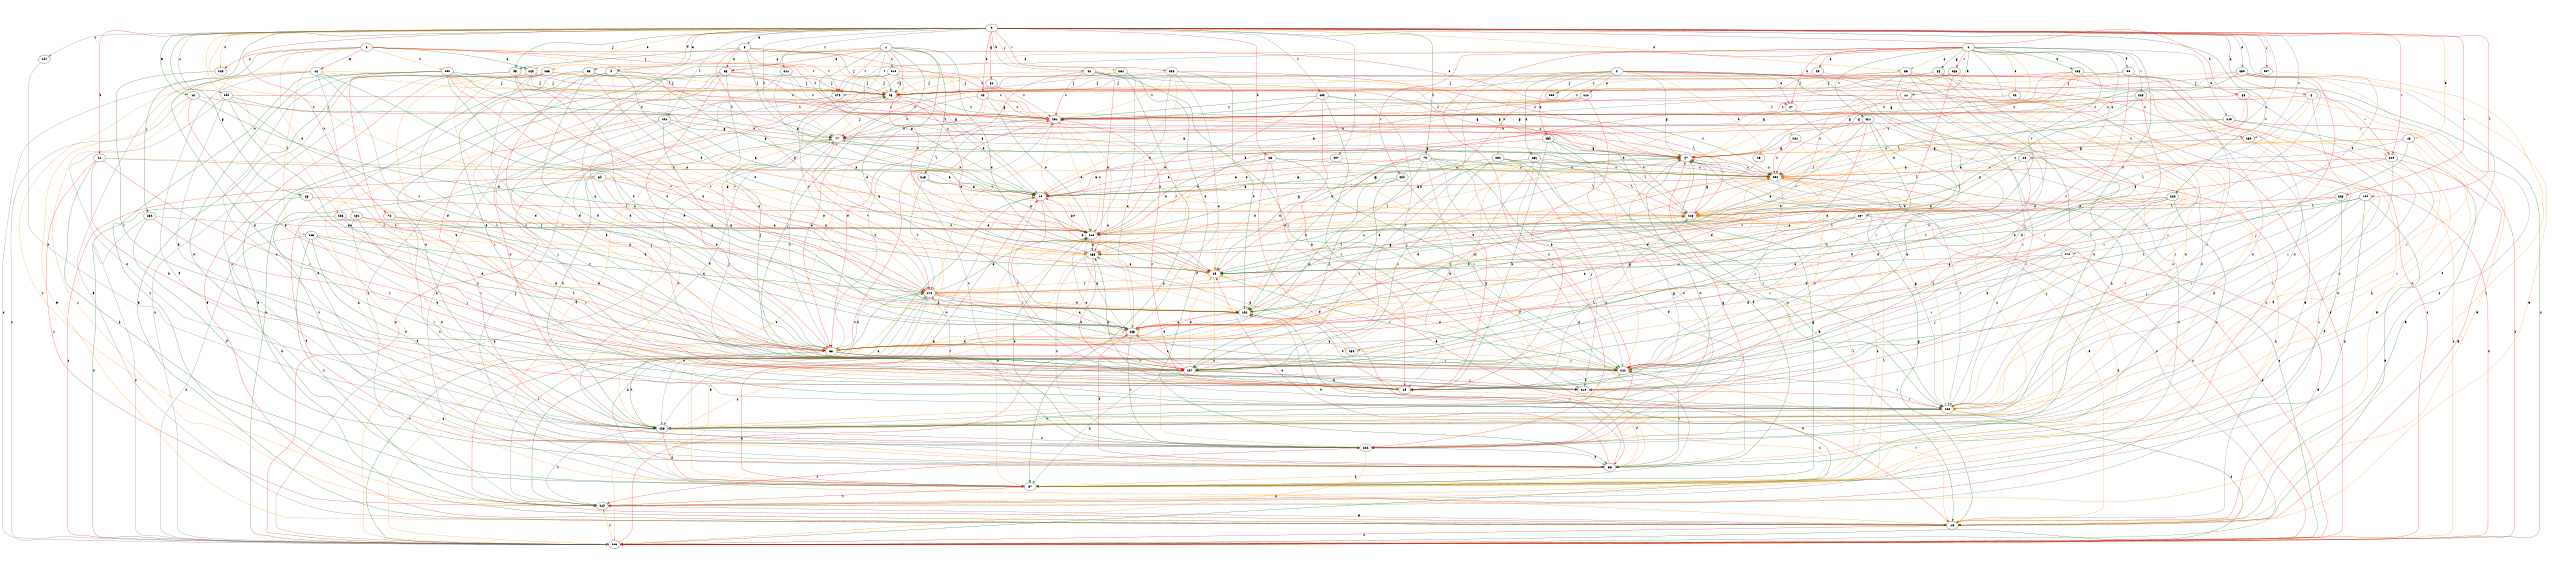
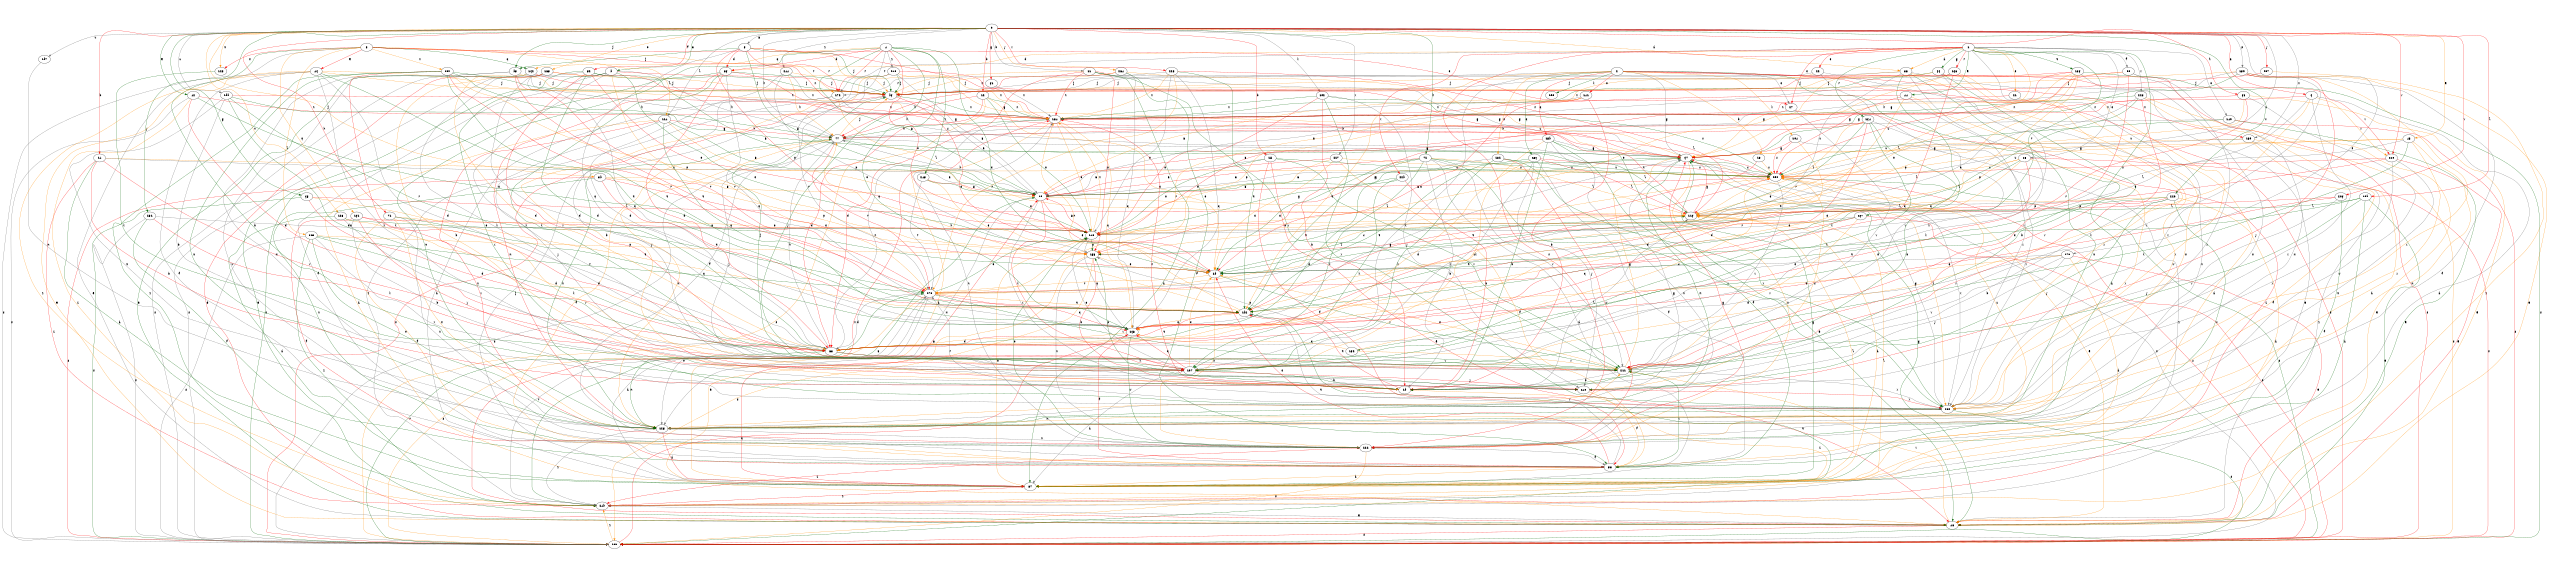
edge "163" -> "152": reversed
edge "9" -> "183": added, label "s"
